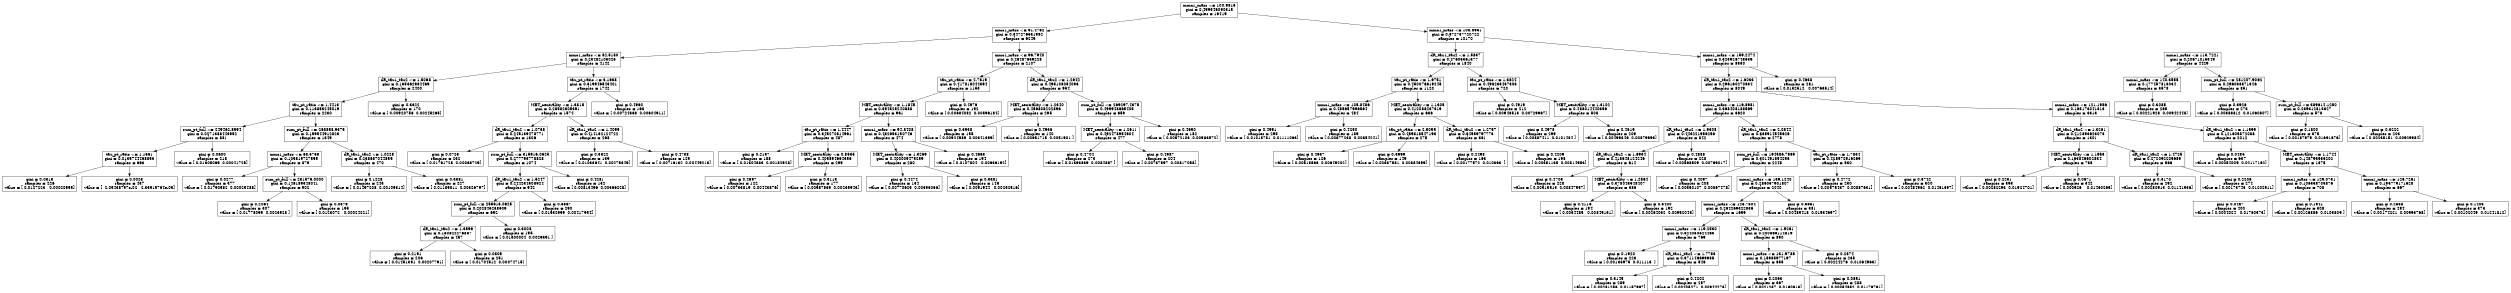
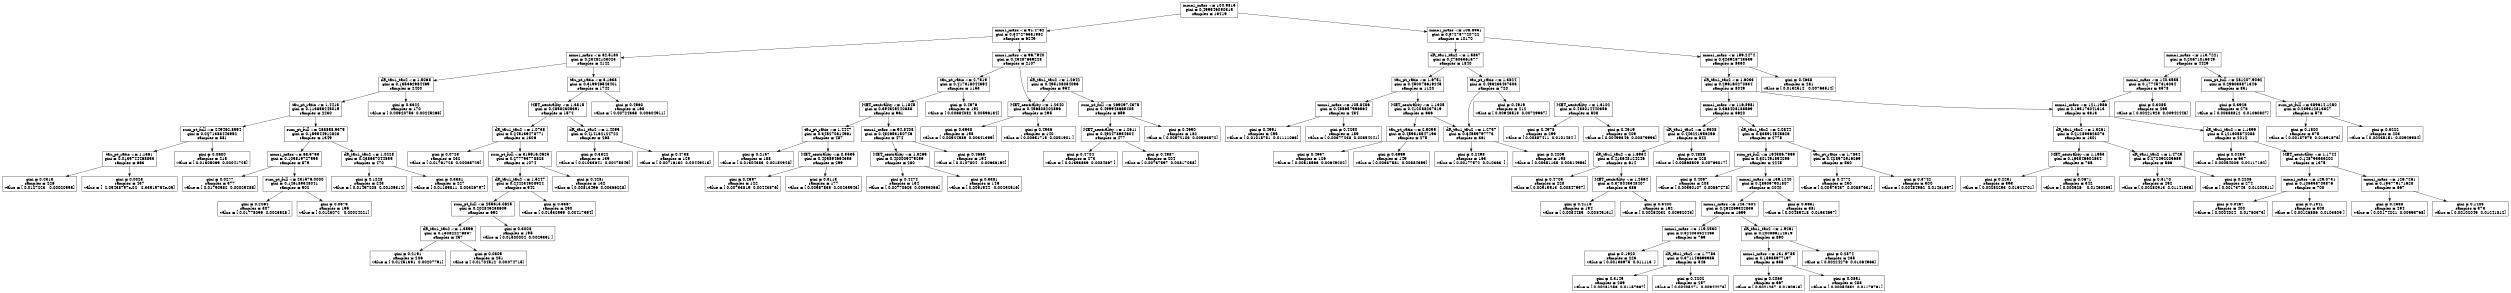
edge "mmc1_mass <= 96.7940 gini = 0.46487659228 samples = 2107" -> "dR_tau1_tau2 <= 1.2642 gini = 0.495108054096 samples = 954": now "mmc1_mass <= 96.7940 gini = 0.46487659228 samples = 2107" -> "MET_centrality <= 1.2340 gini = 0.456808202896 samples = 295"
edge "tau_pt_ratio <= 1.3824 gini = 0.498233437303 samples = 720" -> "MET_centrality <= 1.3102 gini = 0.488014440356 samples = 508": now "tau_pt_ratio <= 1.3824 gini = 0.498233437303 samples = 720" -> "dR_tau1_tau2 <= 1.2757 gini = 0.34559797773 samples = 361"
edge "mmc1_mass <= 140.3555 gini = 0.177457813034 samples = 3578" -> "mmc1_mass <= 121.1986 gini = 0.165173041313 samples = 3313": added
edge "mmc1_mass <= 119.2530 gini = 0.324050524463 samples = 769" -> "dR_tau1_tau2 <= 1.7783 gini = 0.371146699985 samples = 546": removed
